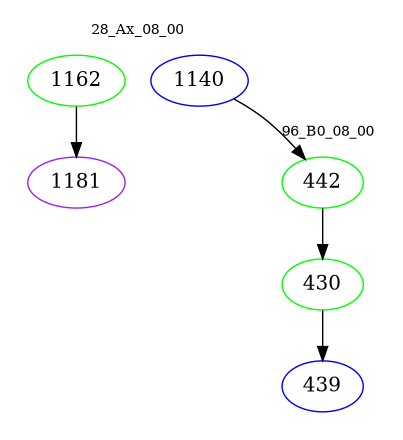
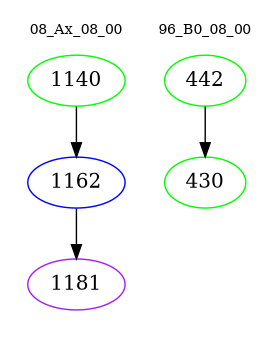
cluster "28_Ax_08_00": label "28_Ax_08_00" -> "08_Ax_08_00"
node "1162": color green -> blue
node "1140": color blue -> green
edge "1140" -> "442": now "1140" -> "1162"
node "439": removed
